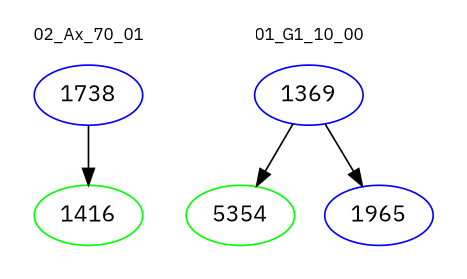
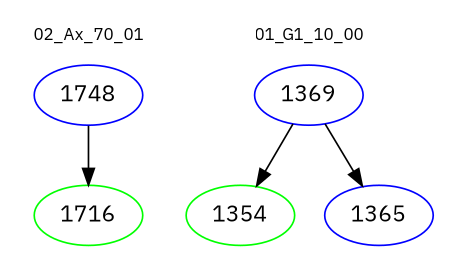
node "1738": label "1738" -> "1748"
node "1416": label "1416" -> "1716"
node "5354": label "5354" -> "1354"
node "1965": label "1965" -> "1365"
